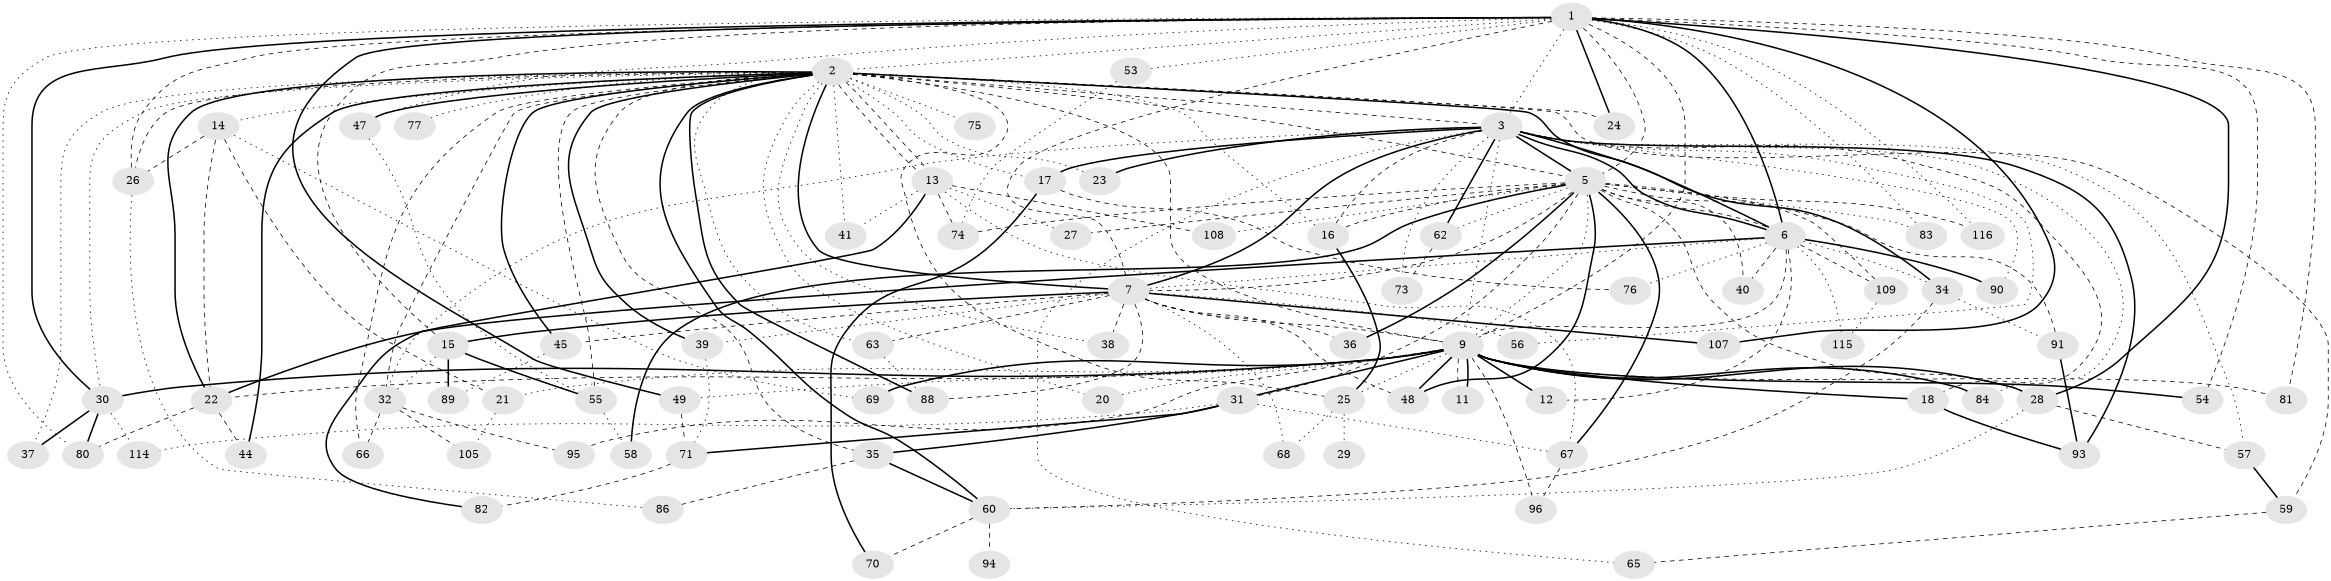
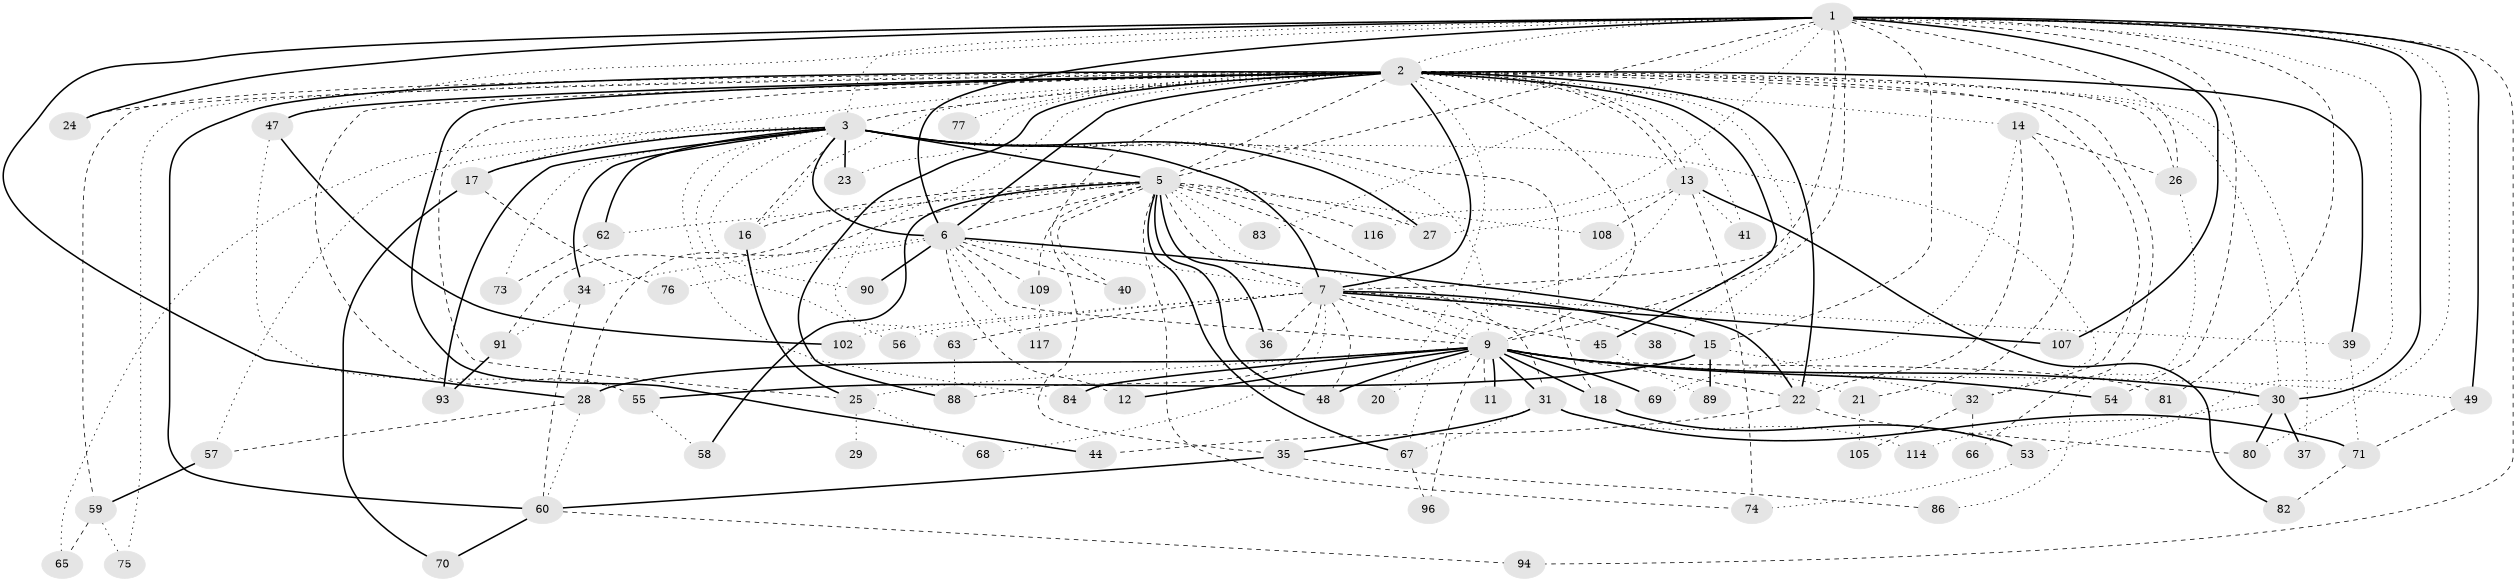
edge "3" -- "27": added
node "102": added
node "115": label "115" -> "117"
edge "1" -- "94": added
edge "18" -- "93": now "18" -- "53"
node "95": removed
edge "59" -- "75": added
edge "60" -- "70": style dashed -> bold
